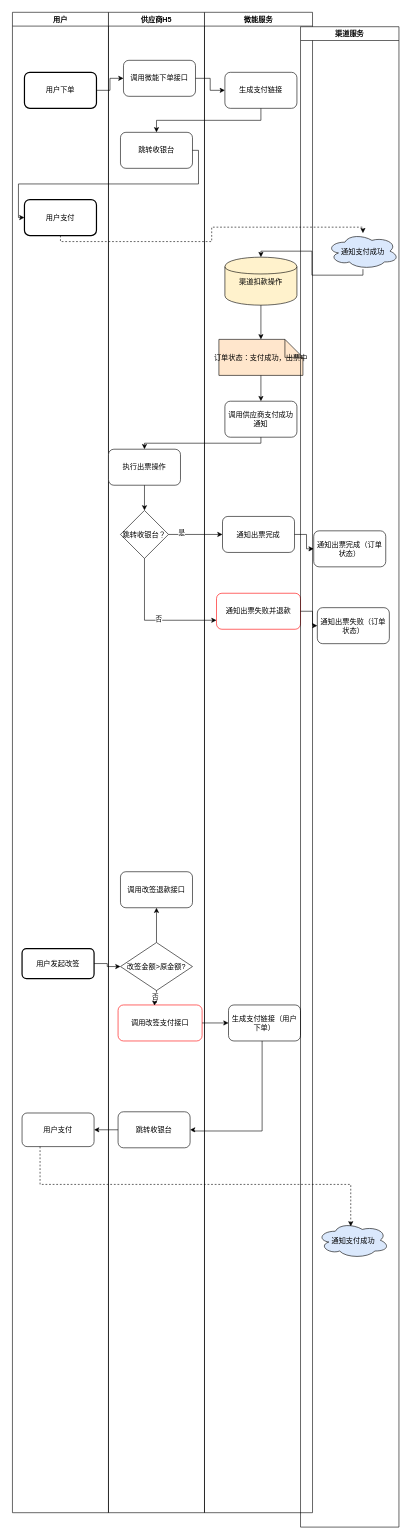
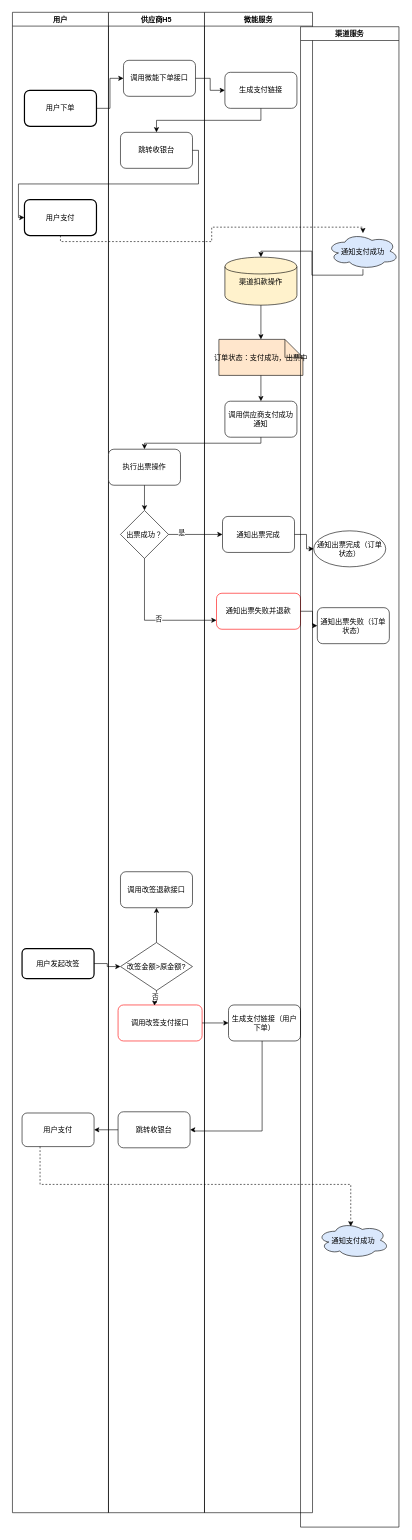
node "用户下单": moved (60, 90) -> (60, 108)
node "跳转收银台？": label "跳转收银台？" -> "出票成功？"
node "通知出票完成（订单状态）": shape rounded rectangle -> ellipse
